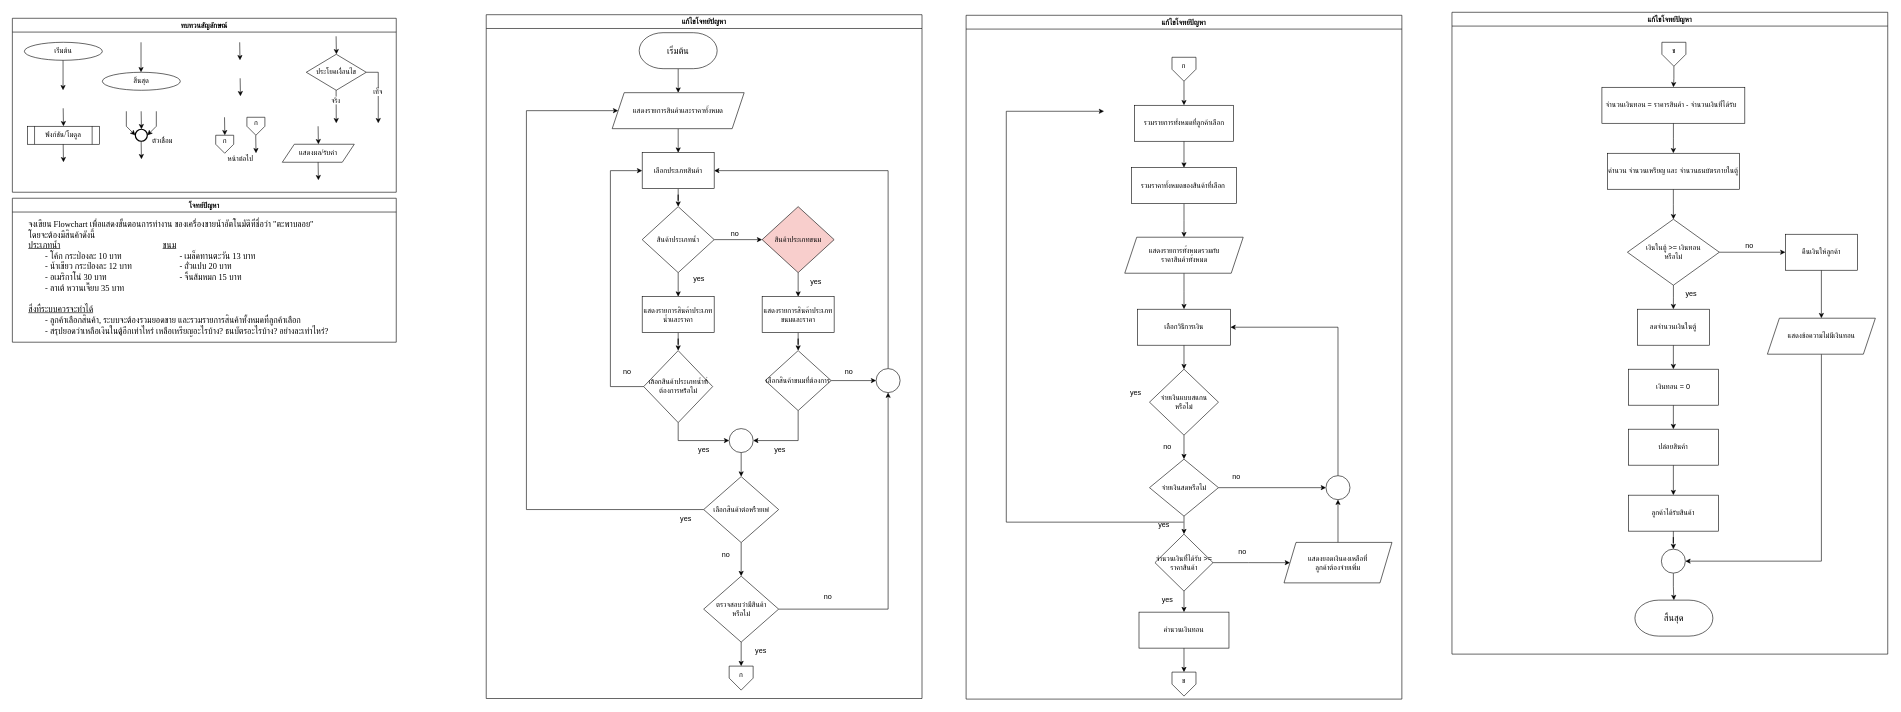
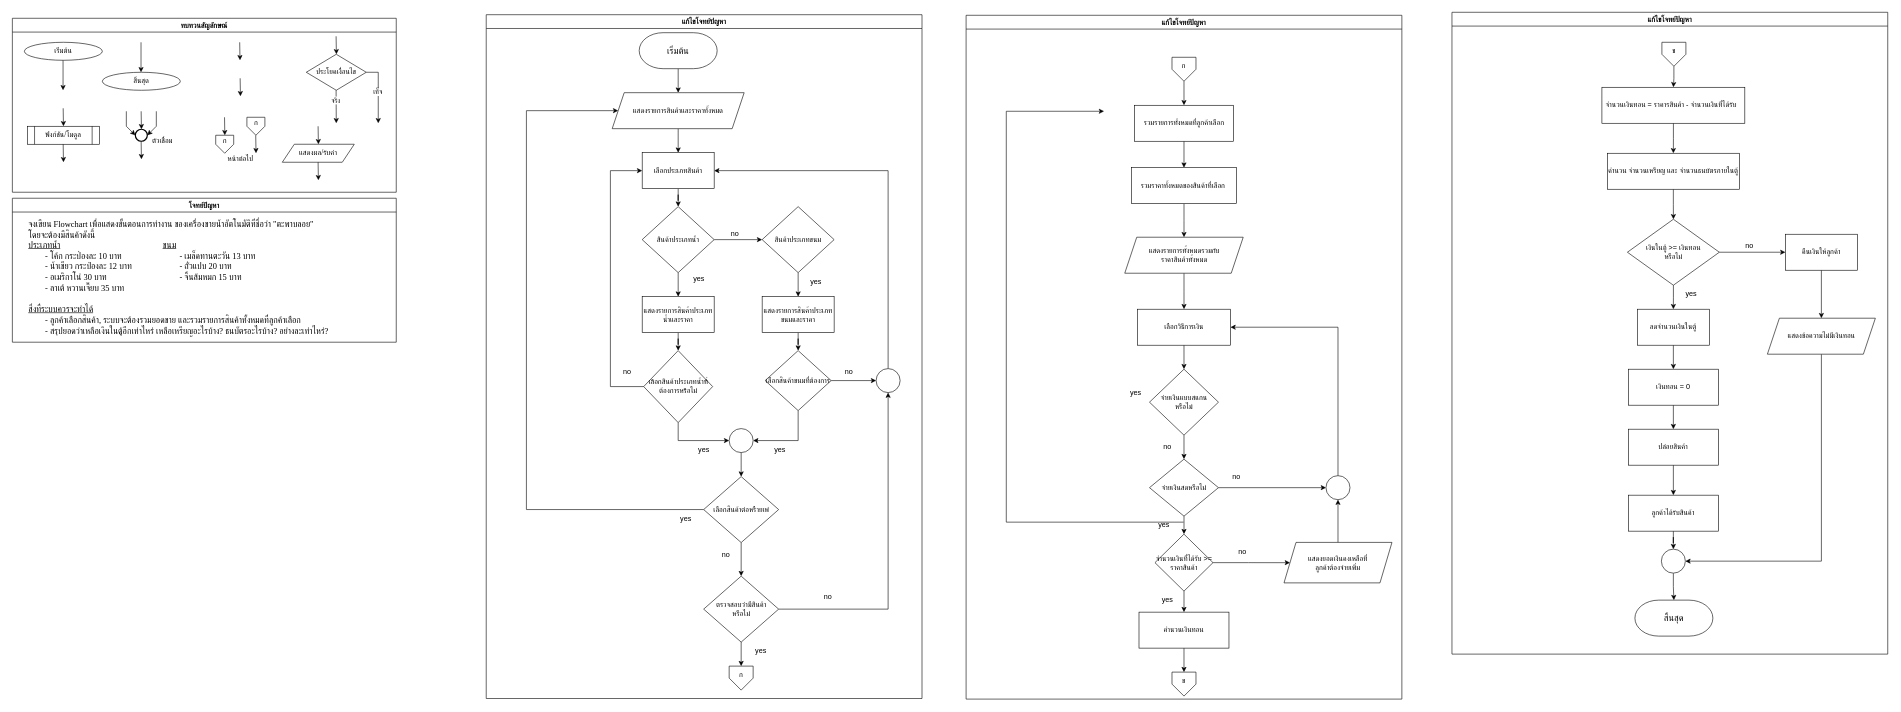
node "สินค้าประเภทขนม": fillcolor #f8cecc -> #ffffff
